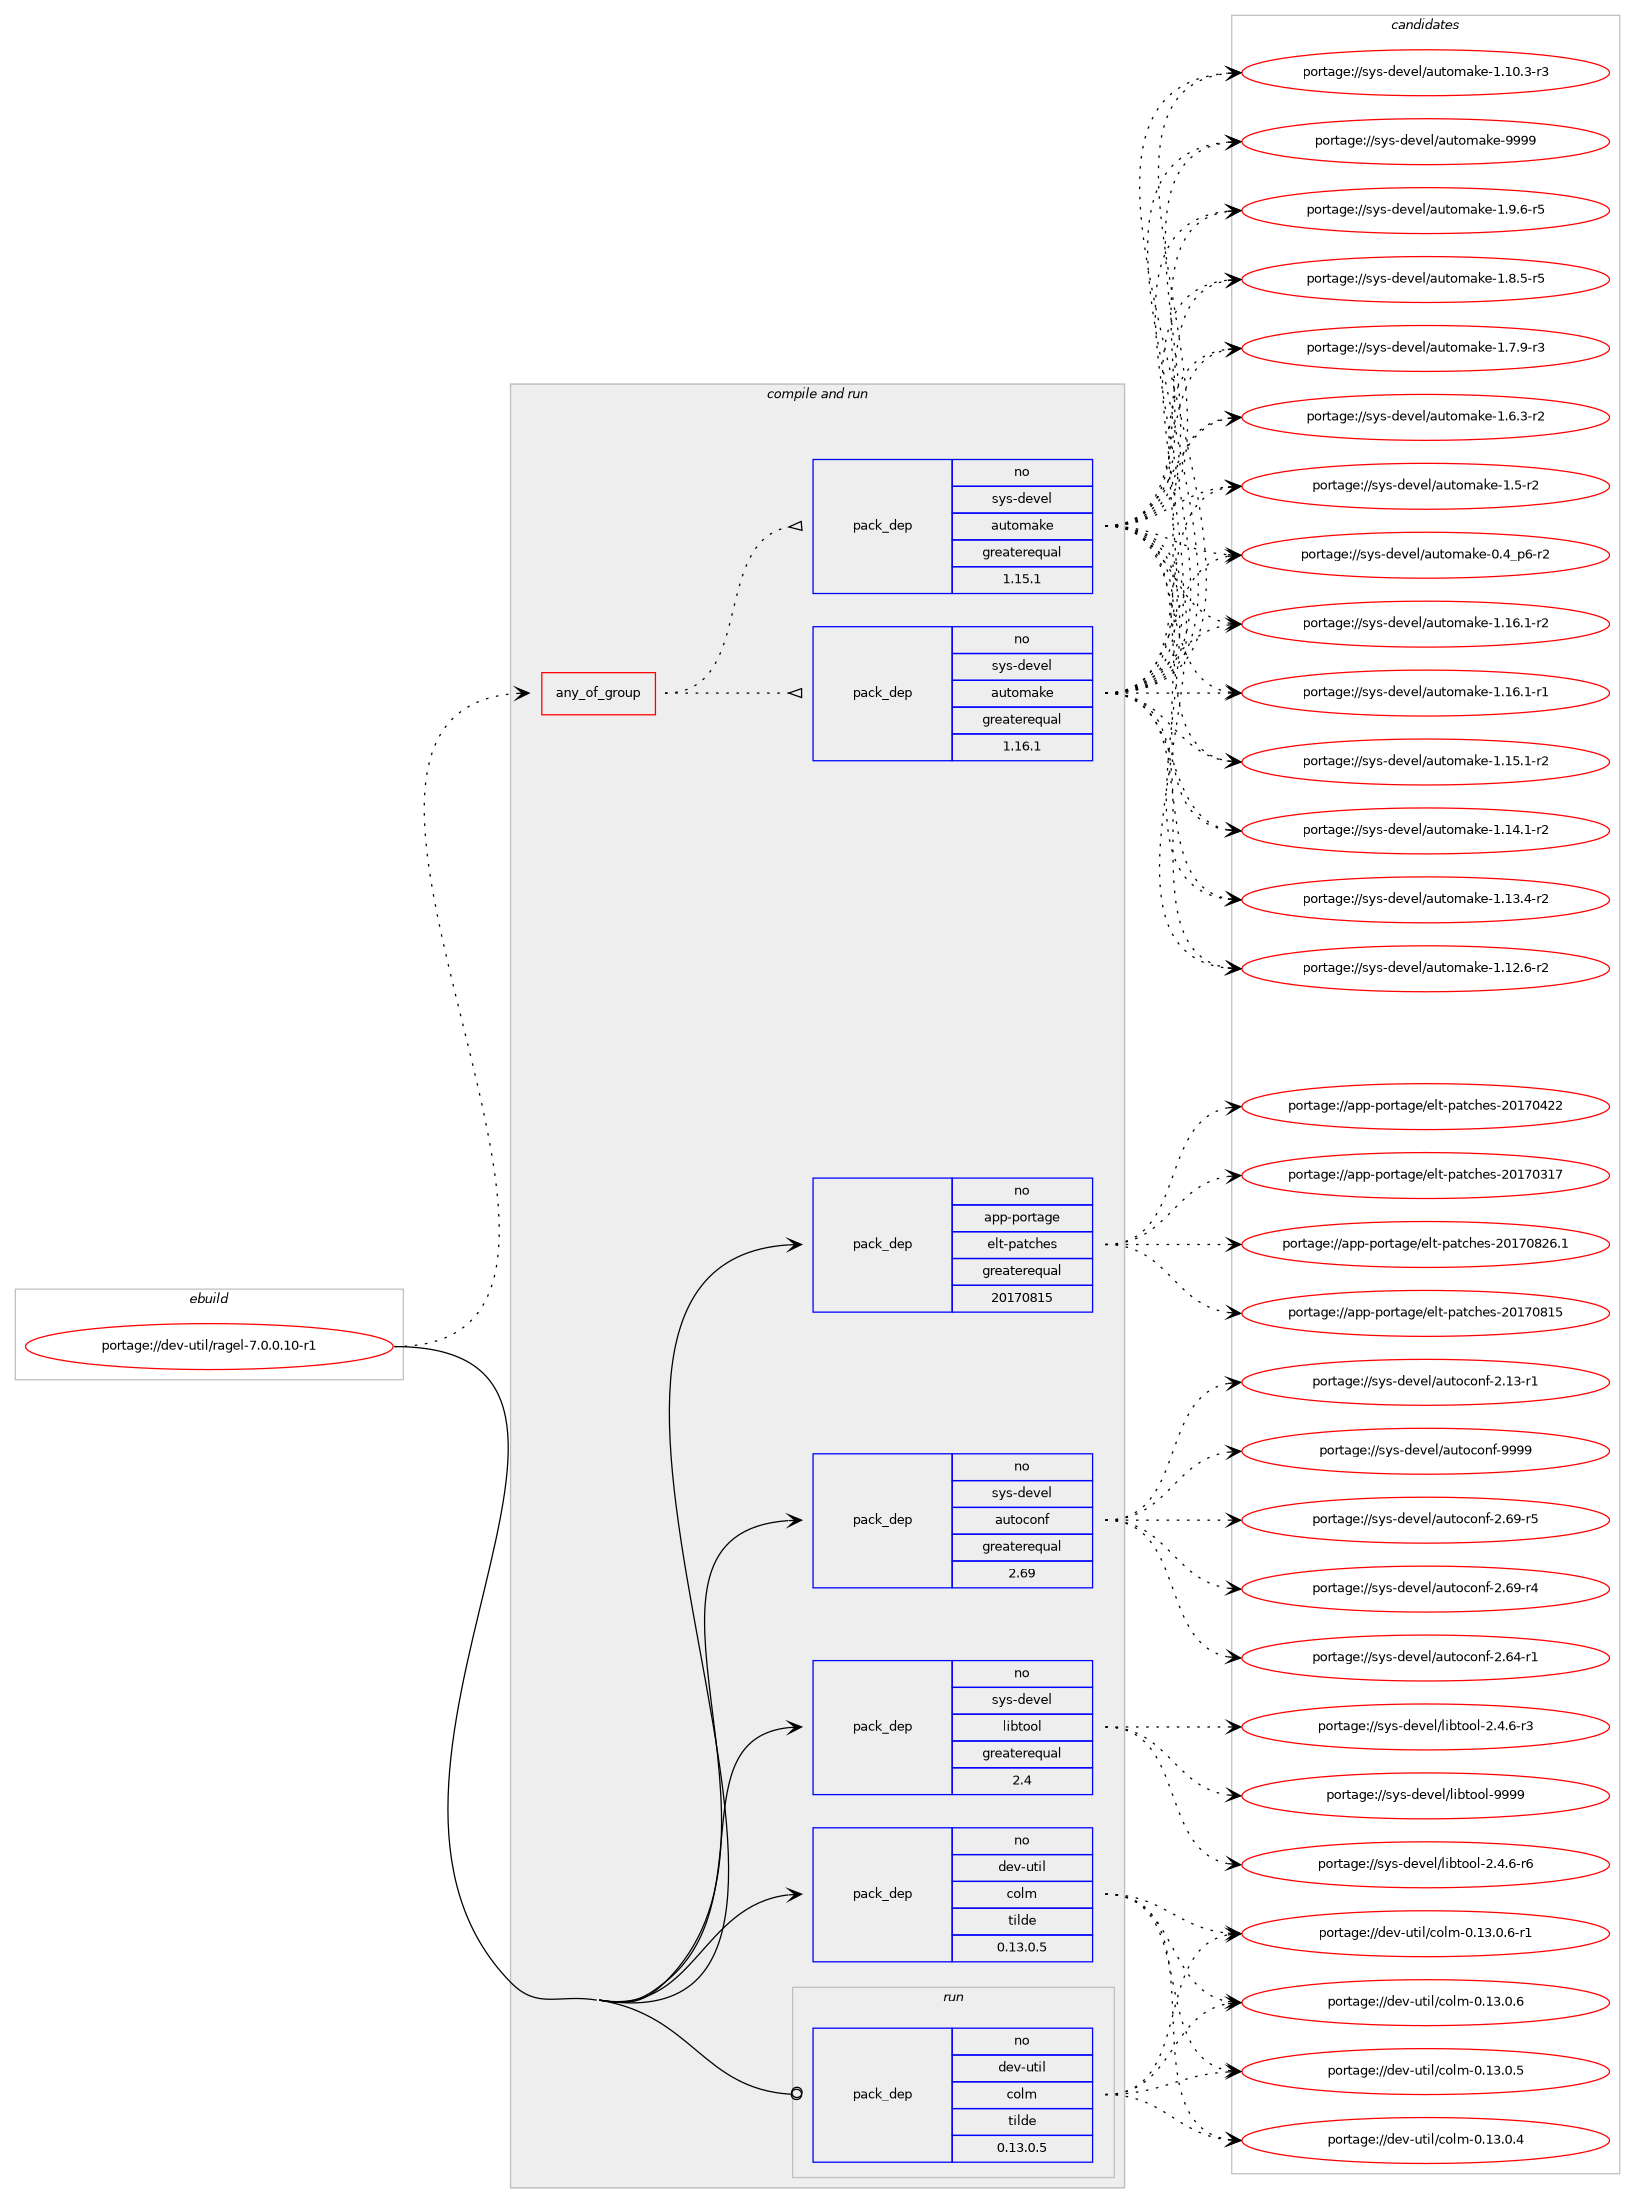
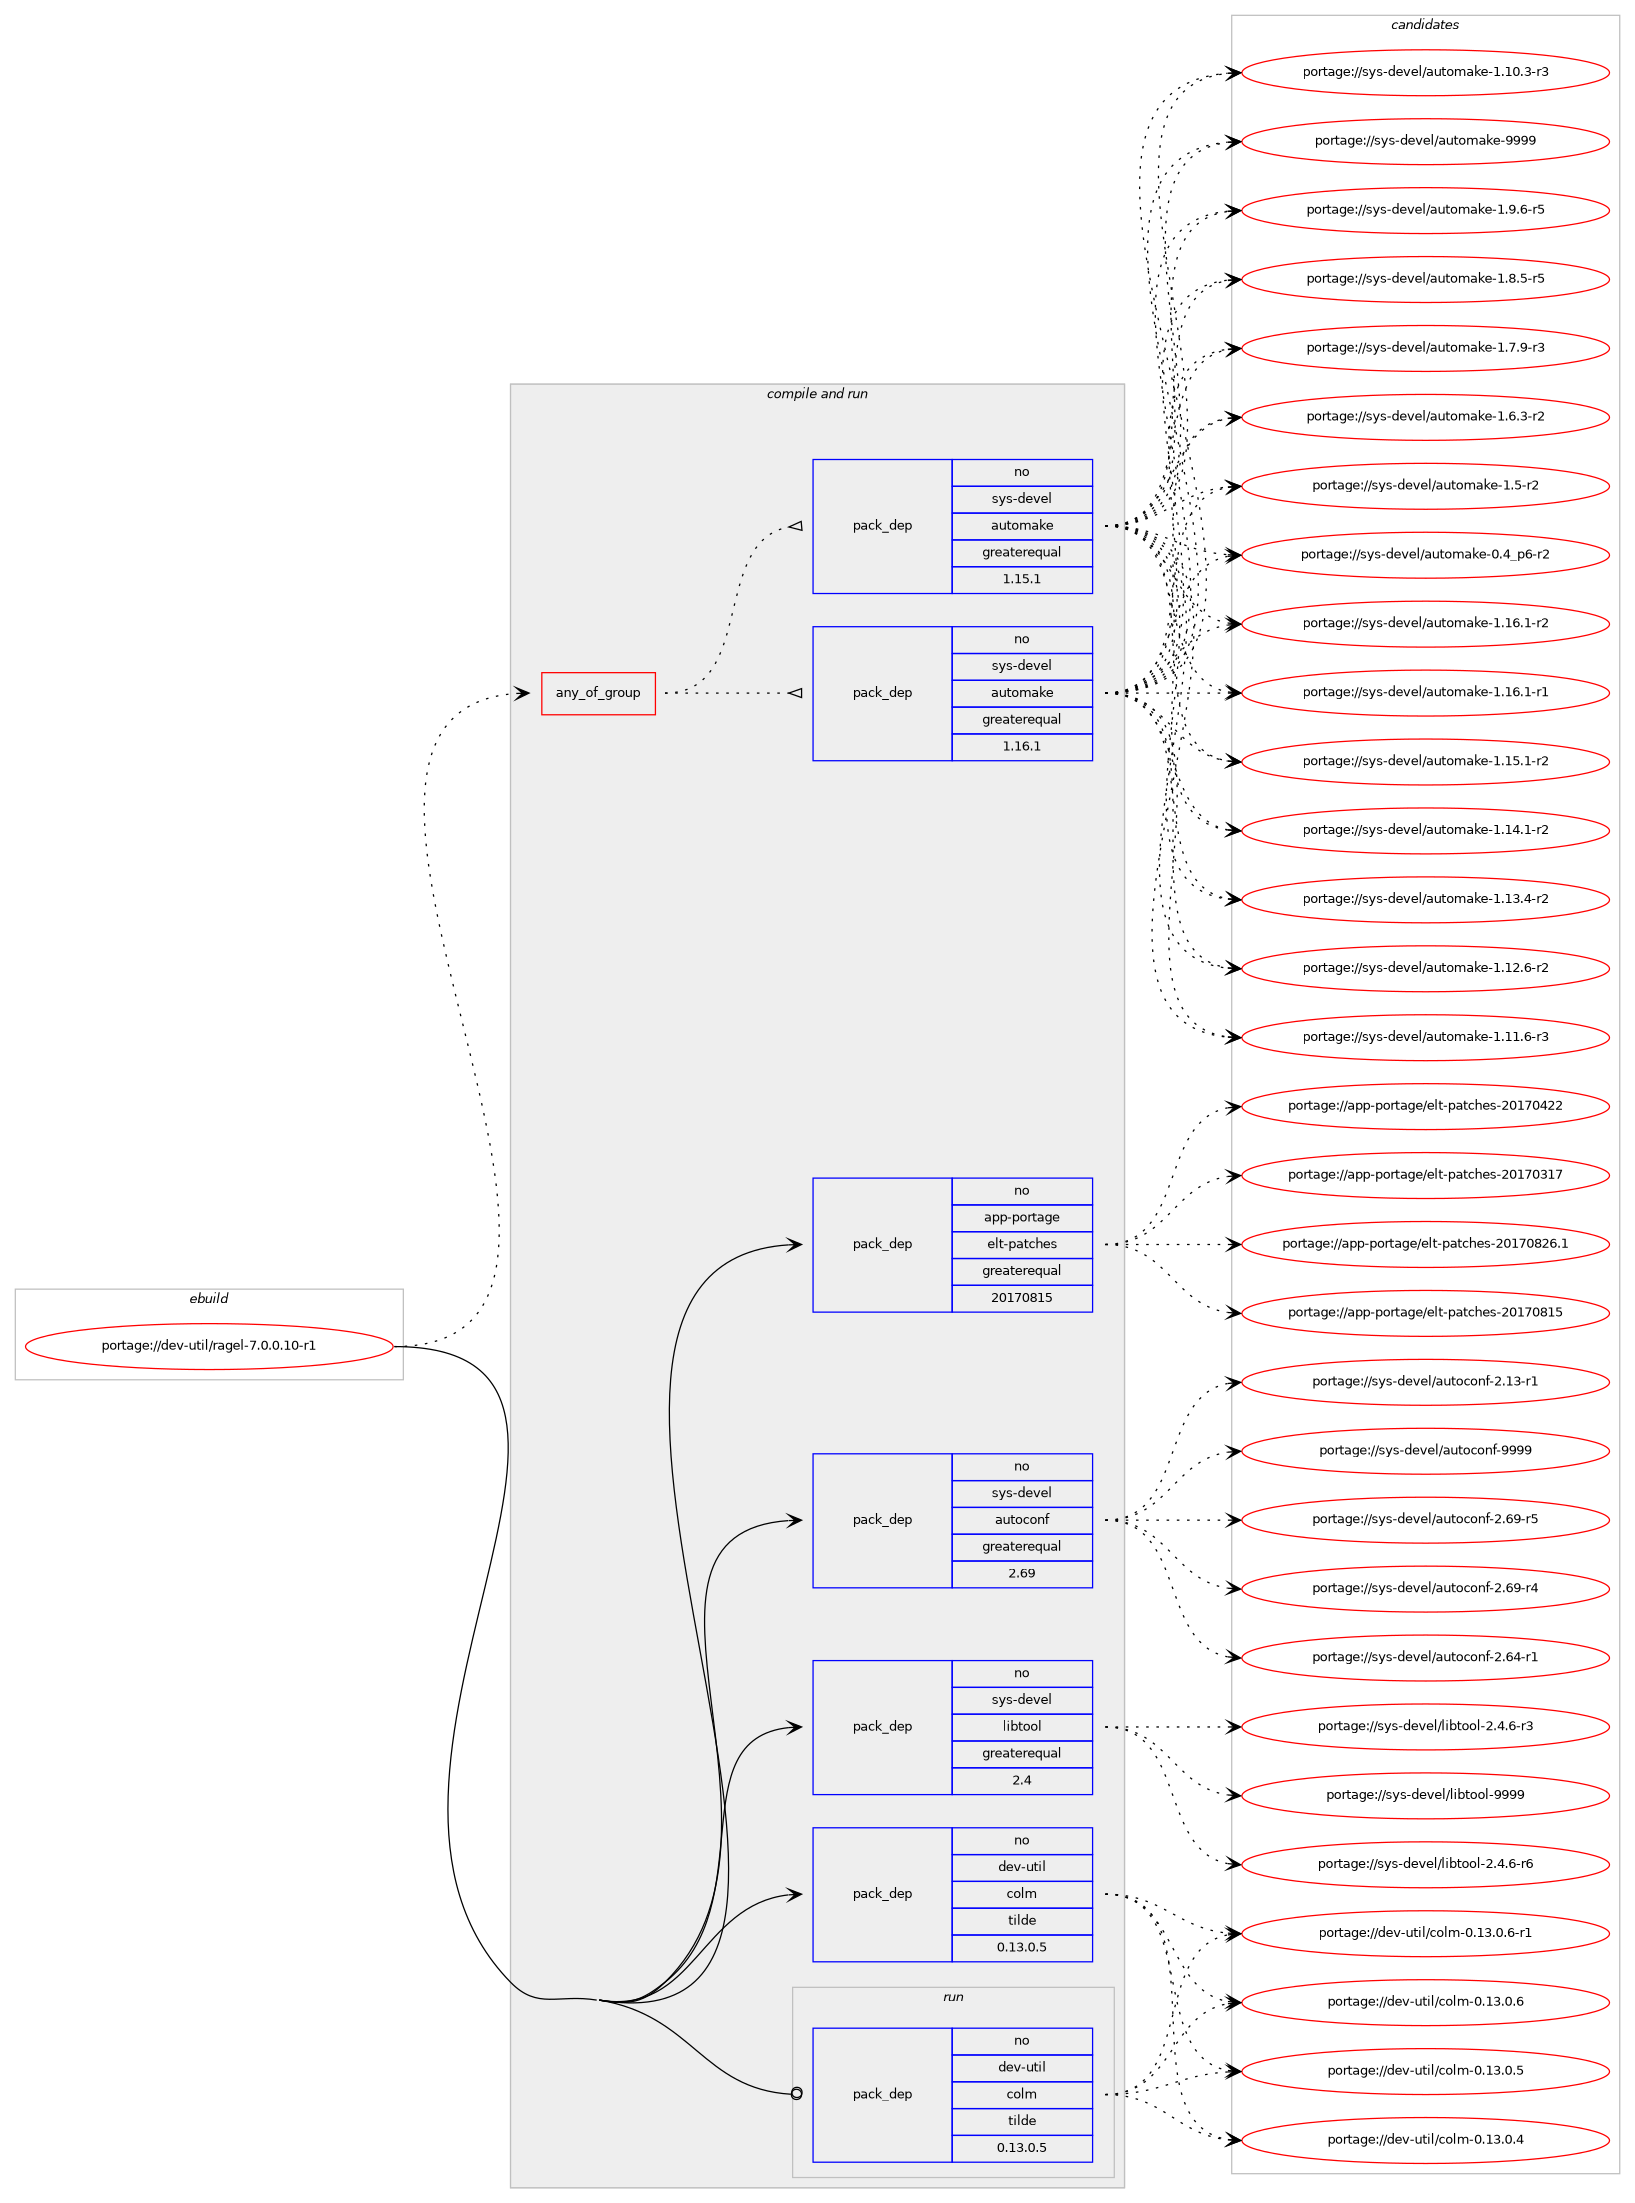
node "portage://sys-devel/automake-1.11.6-r3": added
